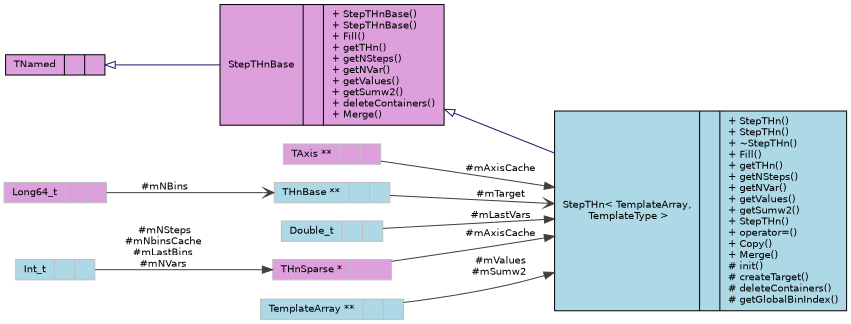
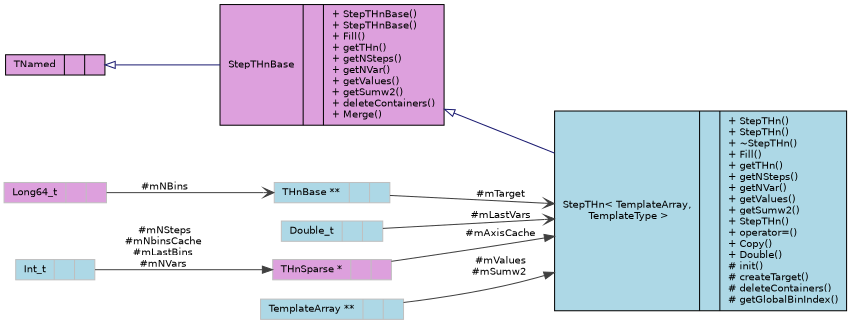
node "TAxis **": removed
edge "Double_t" -> "StepTHn< TemplateArray,": arrowhead normal -> vee
node "StepTHn< TemplateArray,": text "+ Merge()" -> "+ Double()"
